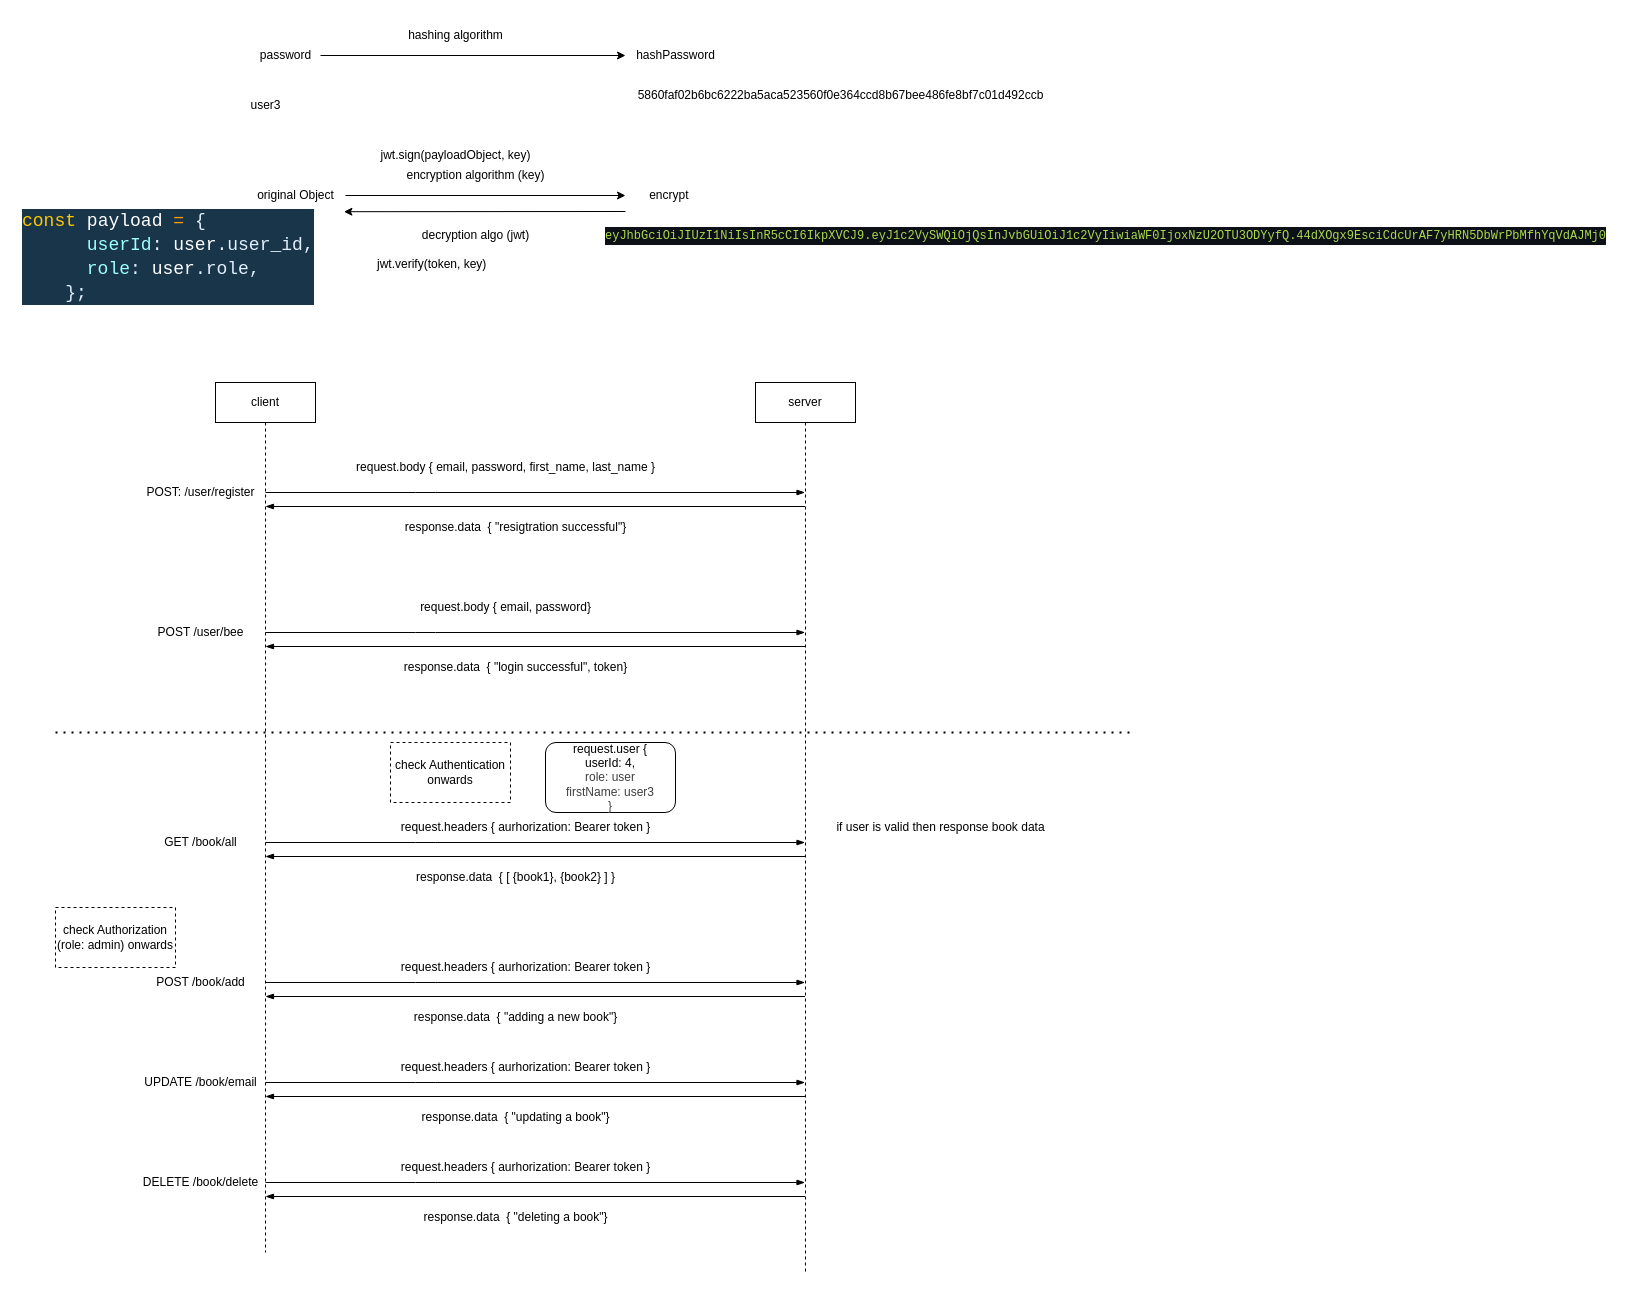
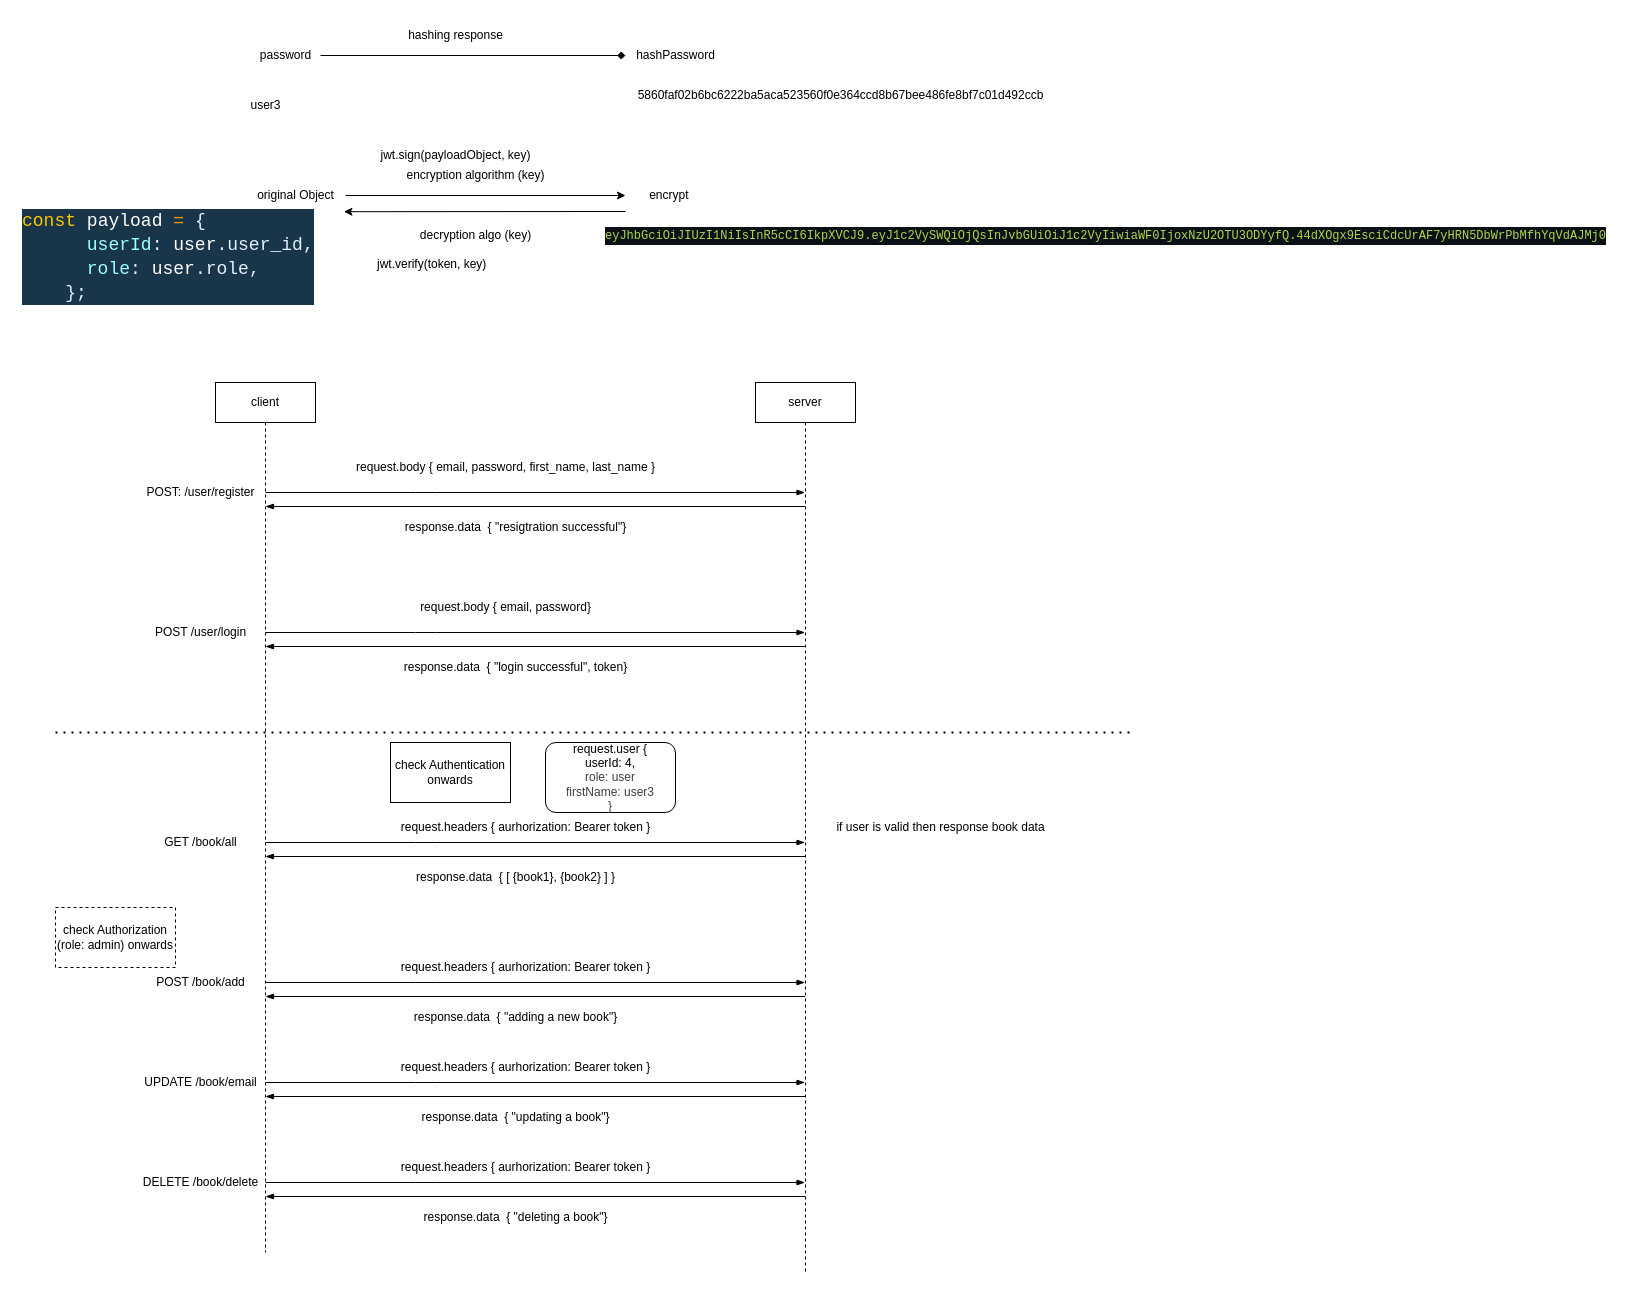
node "hashing algorithm": label "hashing algorithm" -> "hashing response"
edge "password" -> "hashPassword": arrowhead classic -> diamond
node "decryption algo (jwt)": label "decryption algo (jwt)" -> "decryption algo (key)"
node "POST /user/bee": label "POST /user/bee" -> "POST /user/login"
node "check Authentication onwards": style dashed -> solid
